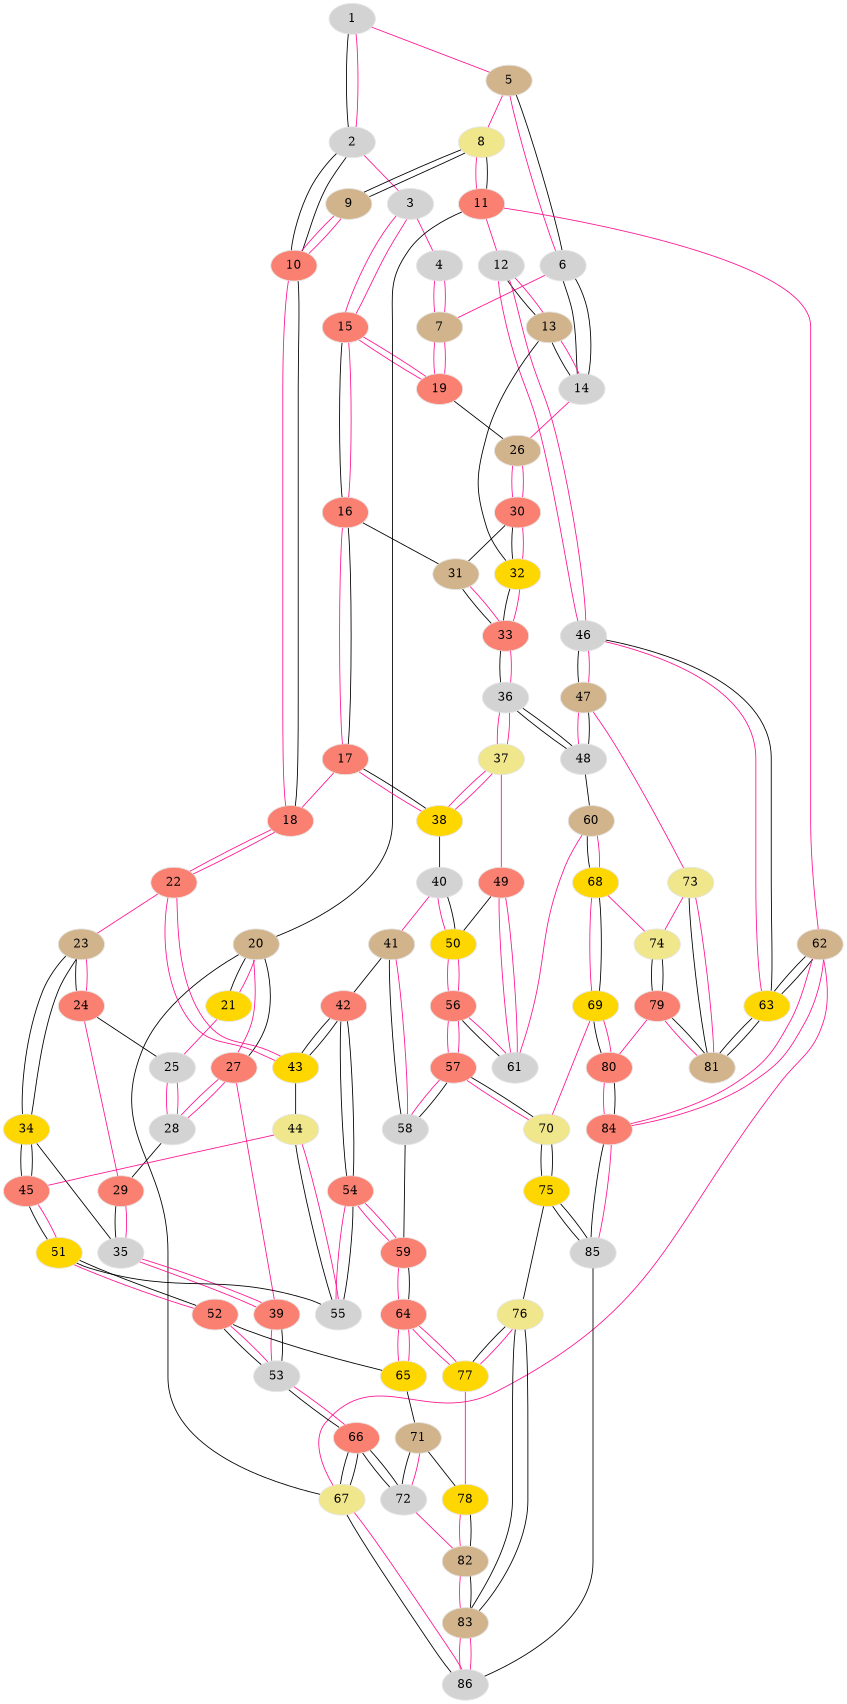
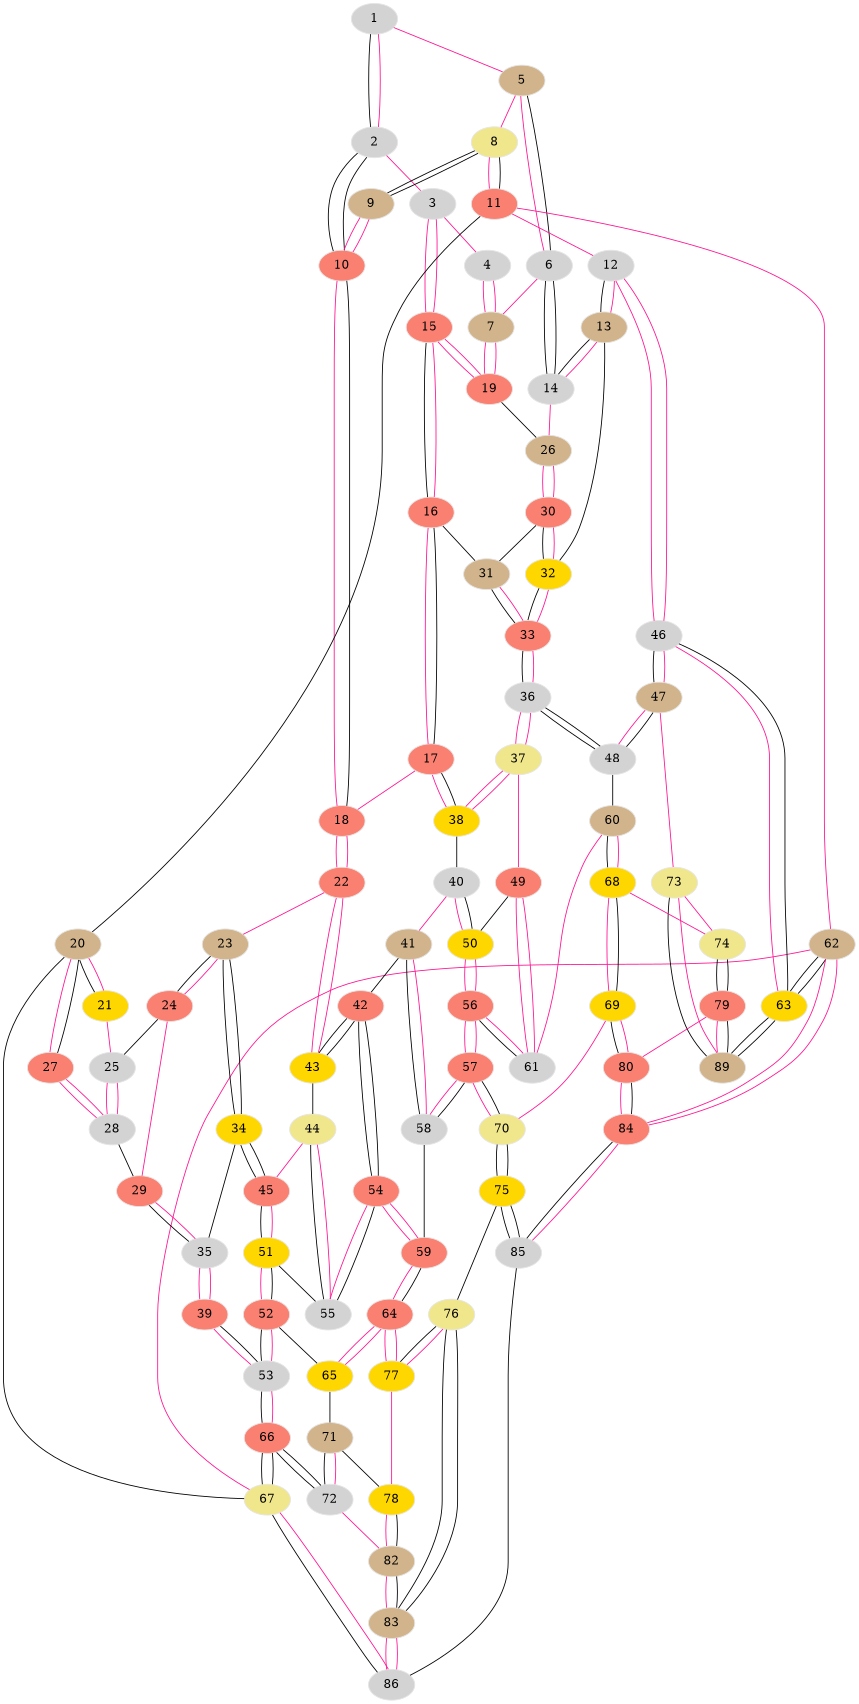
node "81": label "81" -> "89"
edge "27" -- "39": removed
